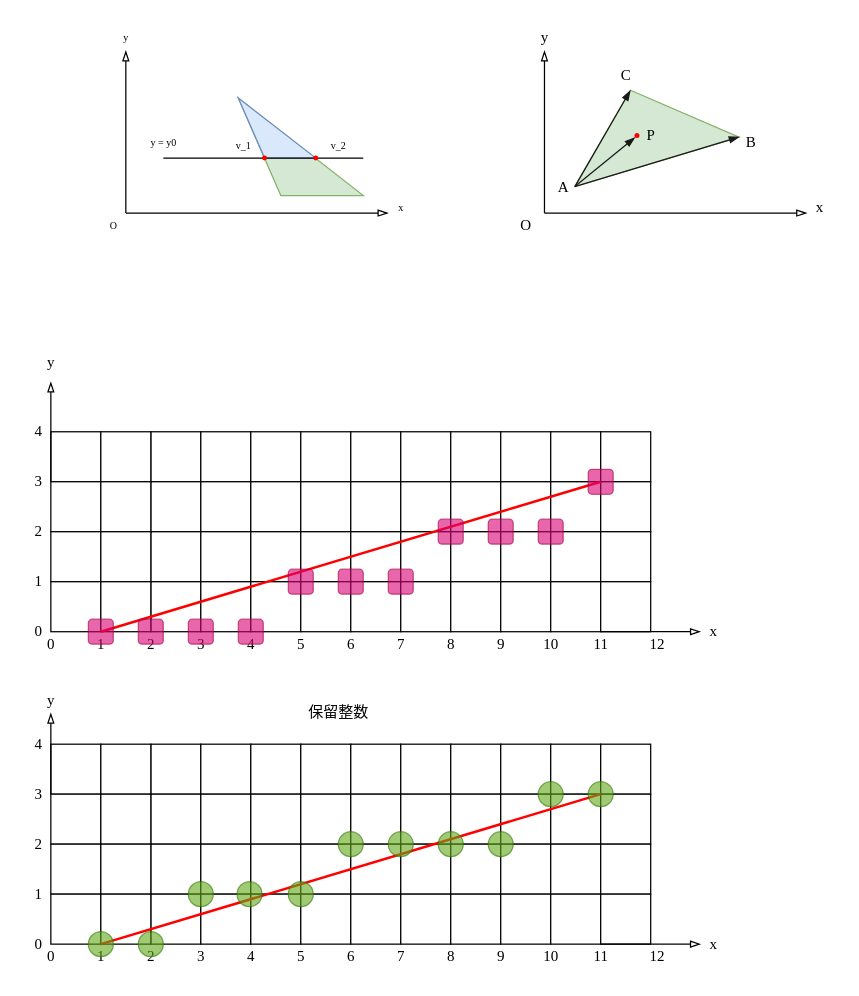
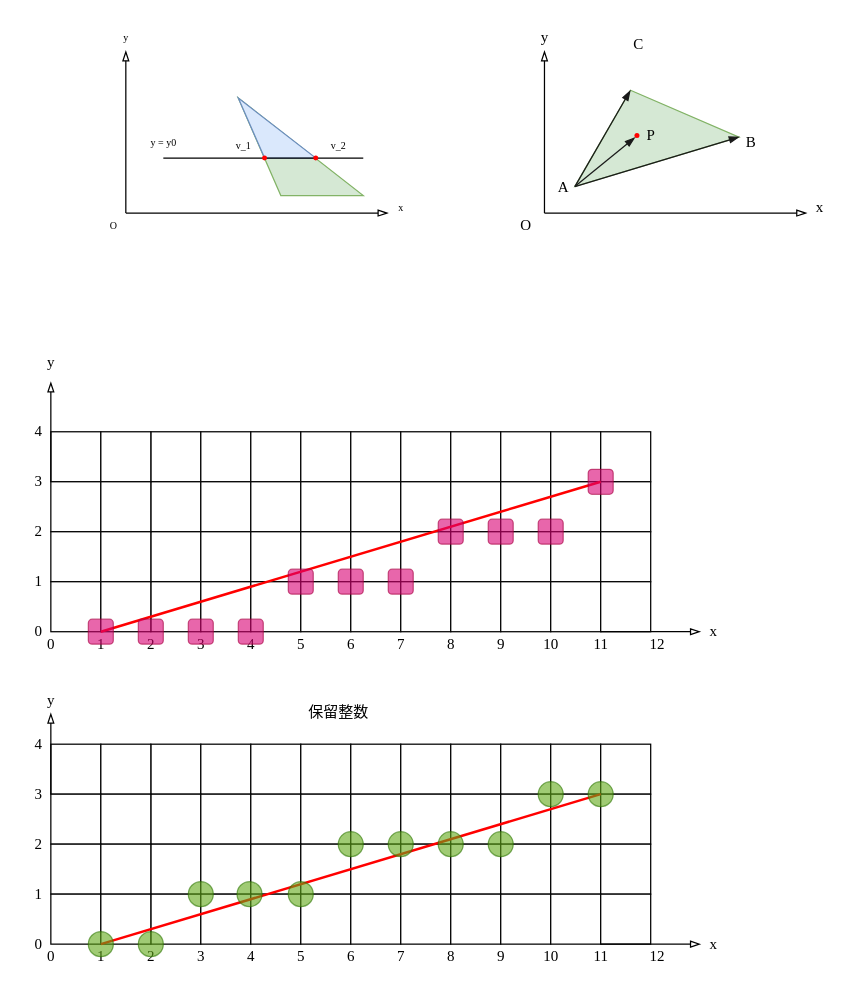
node "C": moved (626, 76) -> (638, 44)
